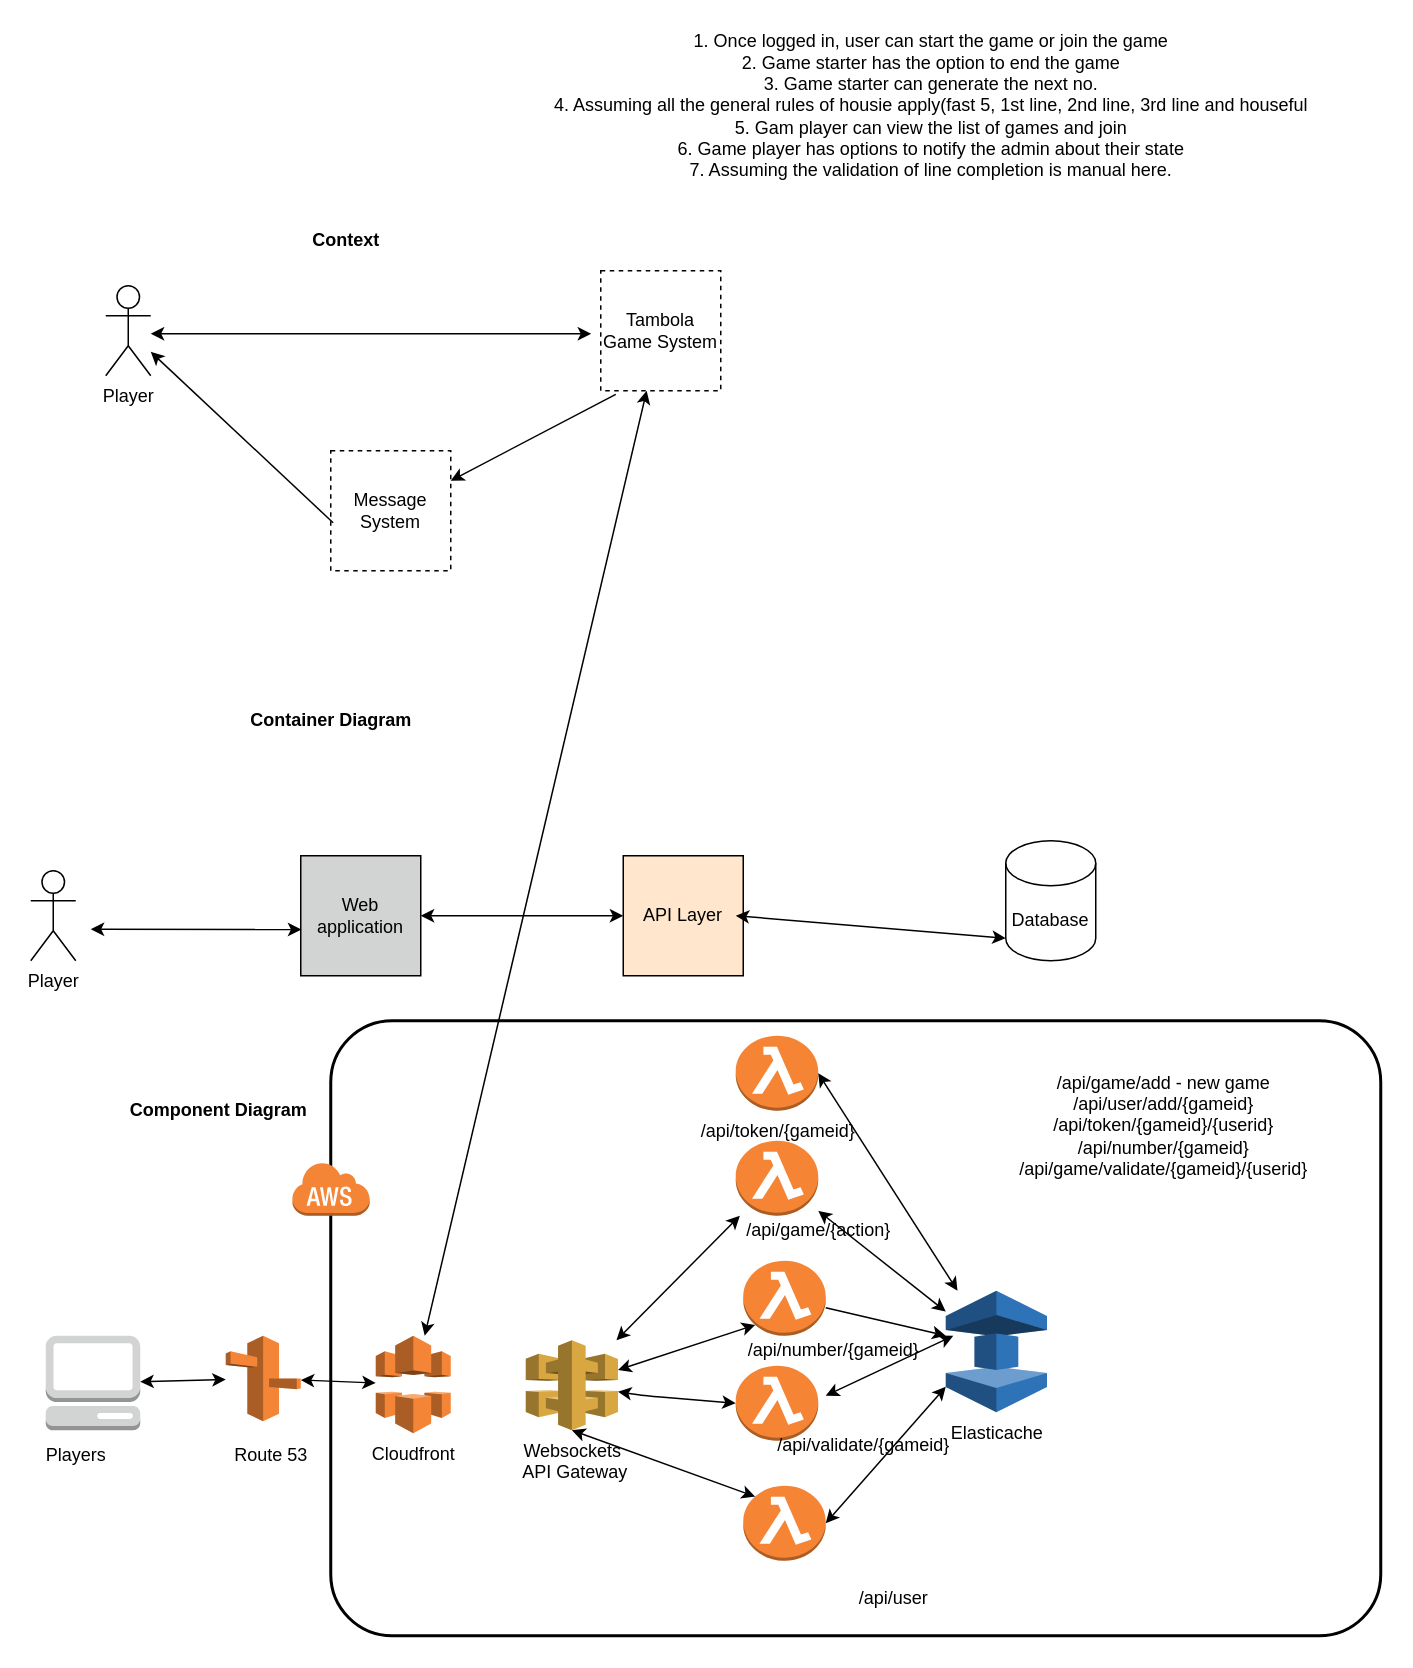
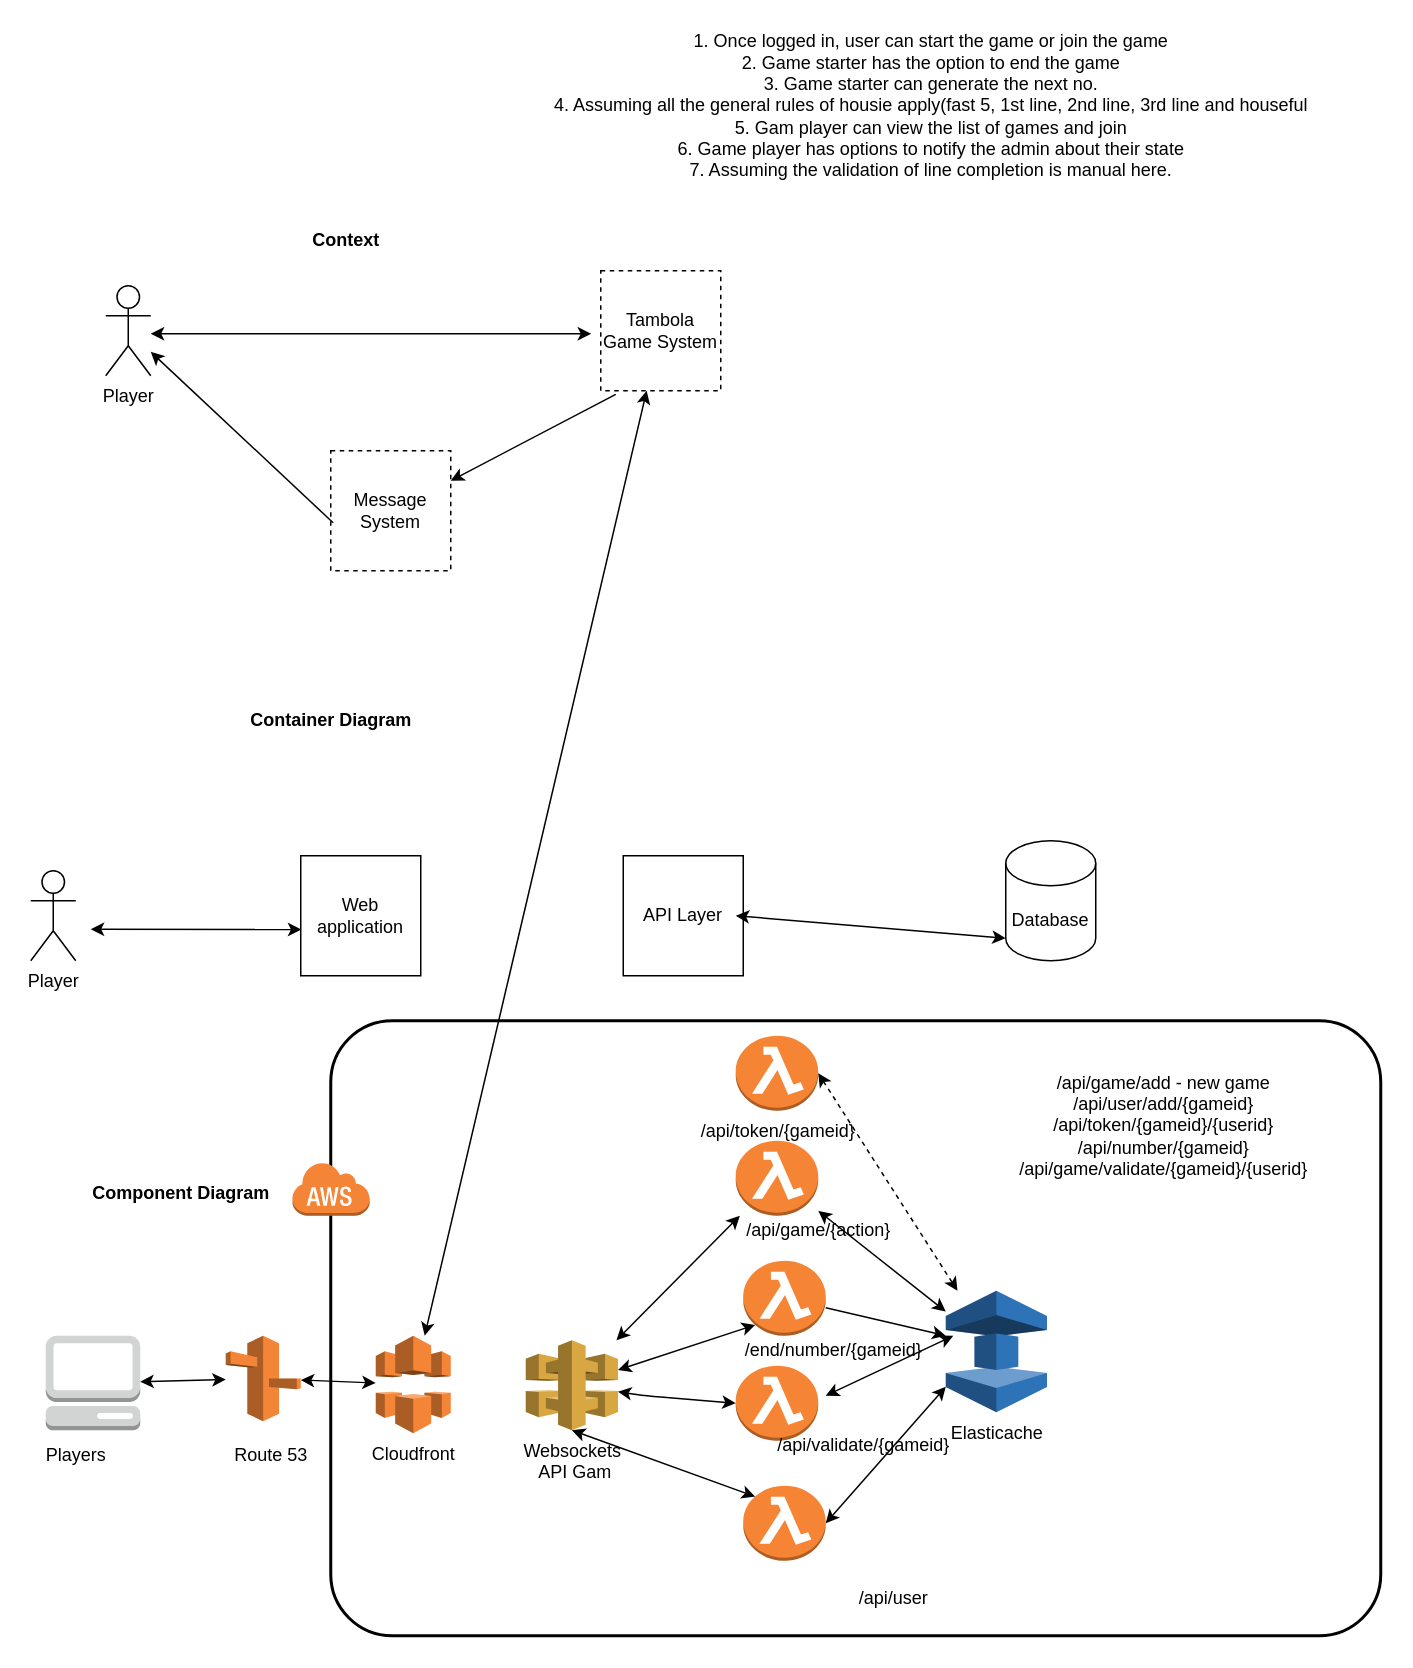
node "Web application": fillcolor #d2d3d3 -> #ffffff
edge "Web application" -- "API Layer": removed
node "API Layer": fillcolor #ffe6cc -> #ffffff
node "Component Diagram": moved (218, 1111) -> (181, 1193)
edge "/api/token/{gameid}" -- "Elasticache": style solid -> dashed
node "/api/number/{gameid}": label "/api/number/{gameid}" -> "/end/number/{gameid}"
node "Websockets API Gateway": label "Websockets API Gateway" -> "Websockets API Gam"
